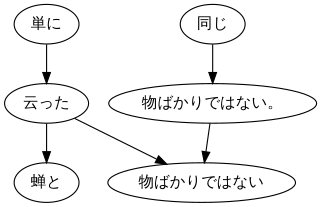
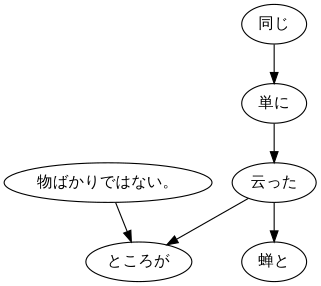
edge "同じ" -> "物ばかりではない。": now "同じ" -> "単に"
node "物ばかりではない": label "物ばかりではない" -> "ところが"
